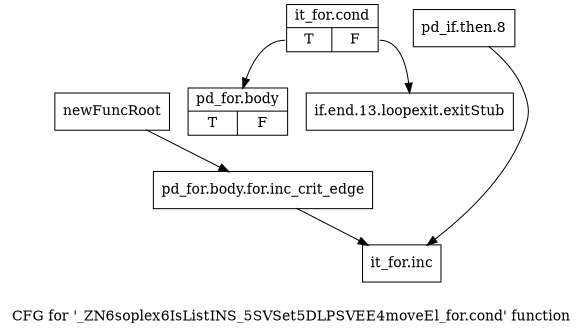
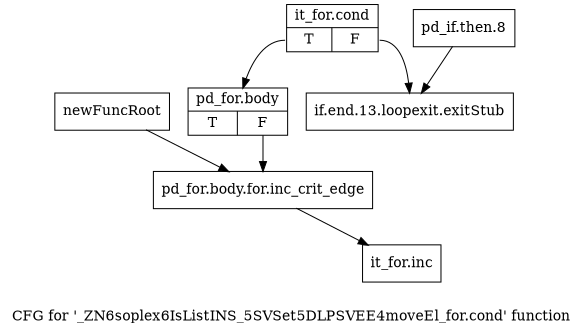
edge "pd_for.body" -> "pd_for.body.for.inc_crit_edge": added
edge "pd_if.then.8" -> "it_for.inc": now "pd_if.then.8" -> "if.end.13.loopexit.exitStub"
